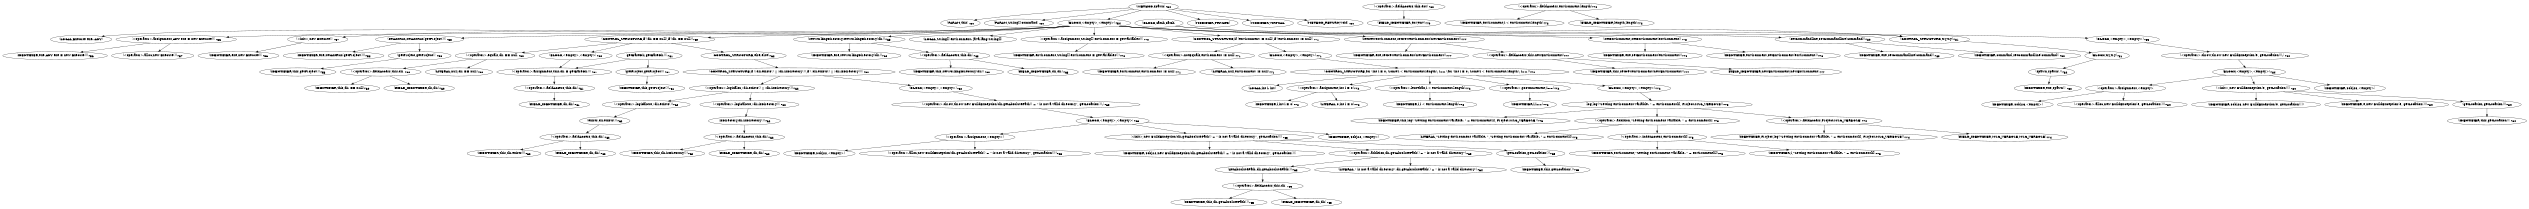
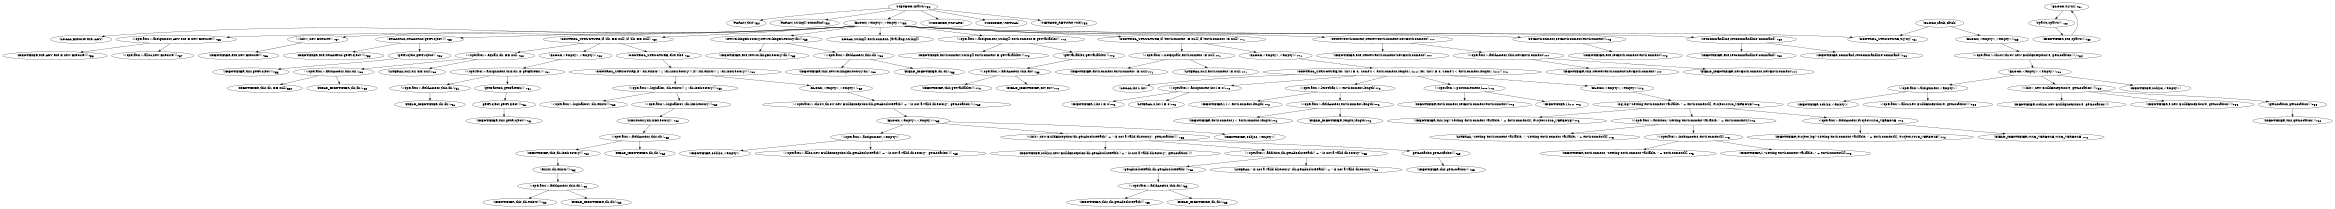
edge "(CONTROL_STRUCTURE,try,try)" -> "(BLOCK,try,try)": now "(IDENTIFIER,exe,spawn())" -> "(BLOCK,try,try)"
edge "(setEnvironment,setEnvironment(environment))" -> "(IDENTIFIER,environment,setEnvironment(environment))": now "(<operator>.postIncrement,i++)" -> "(IDENTIFIER,environment,setEnvironment(environment))"
node "(getVariables,getVariables())": added
edge "(getBaseDir,getBaseDir())" -> "(<operator>.assignment,this.dir = getBaseDir())": reversed
node "(IDENTIFIER,this,dir == null)": text "760" -> "560"
node "(IDENTIFIER,this,getVariables())": added
edge "(<operator>.lessThan,i < environment.length)" -> "(<operator>.fieldAccess,environment.length)": added
edge "(<operator>.logicalNot,!dir.exists())" -> "(exists,dir.exists())": now "(IDENTIFIER,this,dir.isDirectory())" -> "(exists,dir.exists())"
